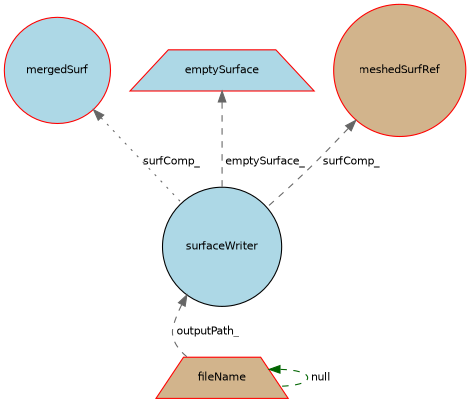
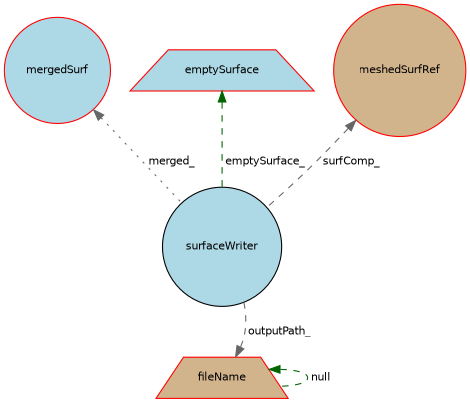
edge "surfaceWriter" -> "emptySurface": color gray40 -> darkgreen
edge "surfaceWriter" -> "mergedSurf": label " surfComp_" -> " merged_"
edge "fileName" -> "surfaceWriter": reversed
